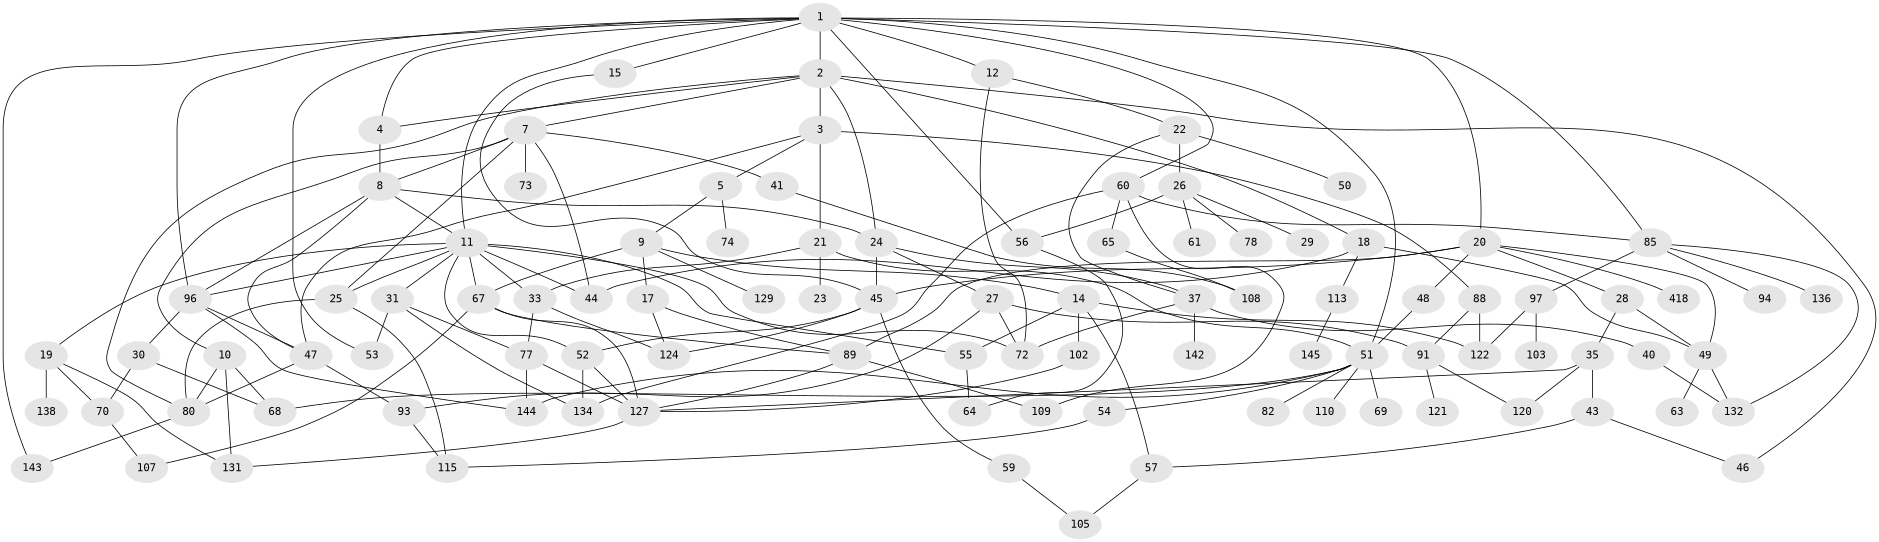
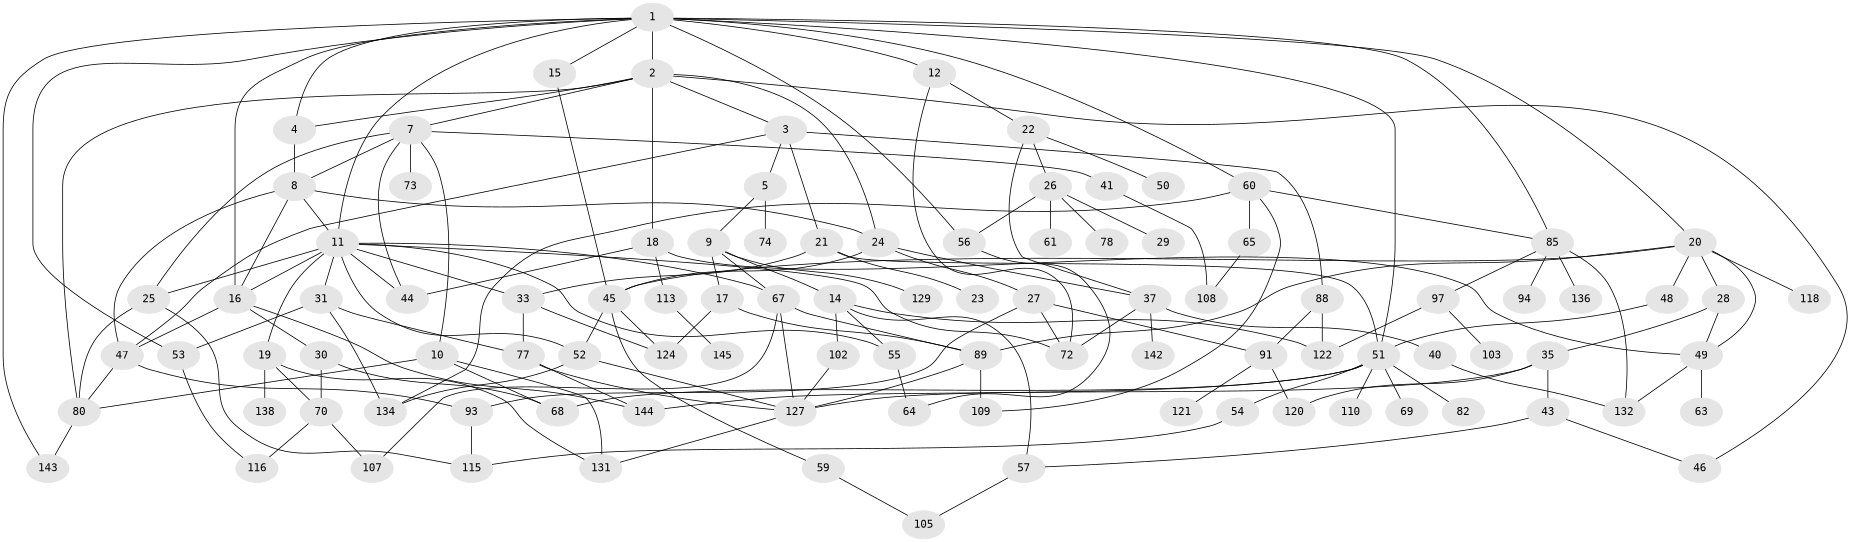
node "96": label "96" -> "16"
node "418": label "418" -> "118"
node "116": added
